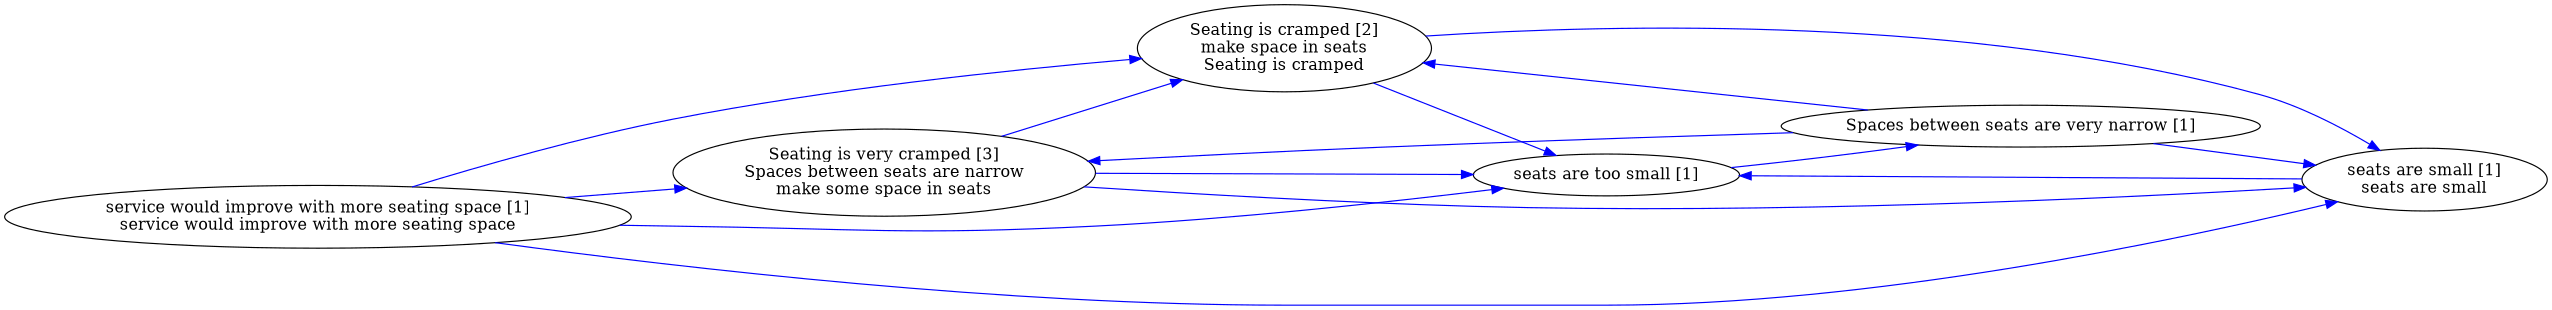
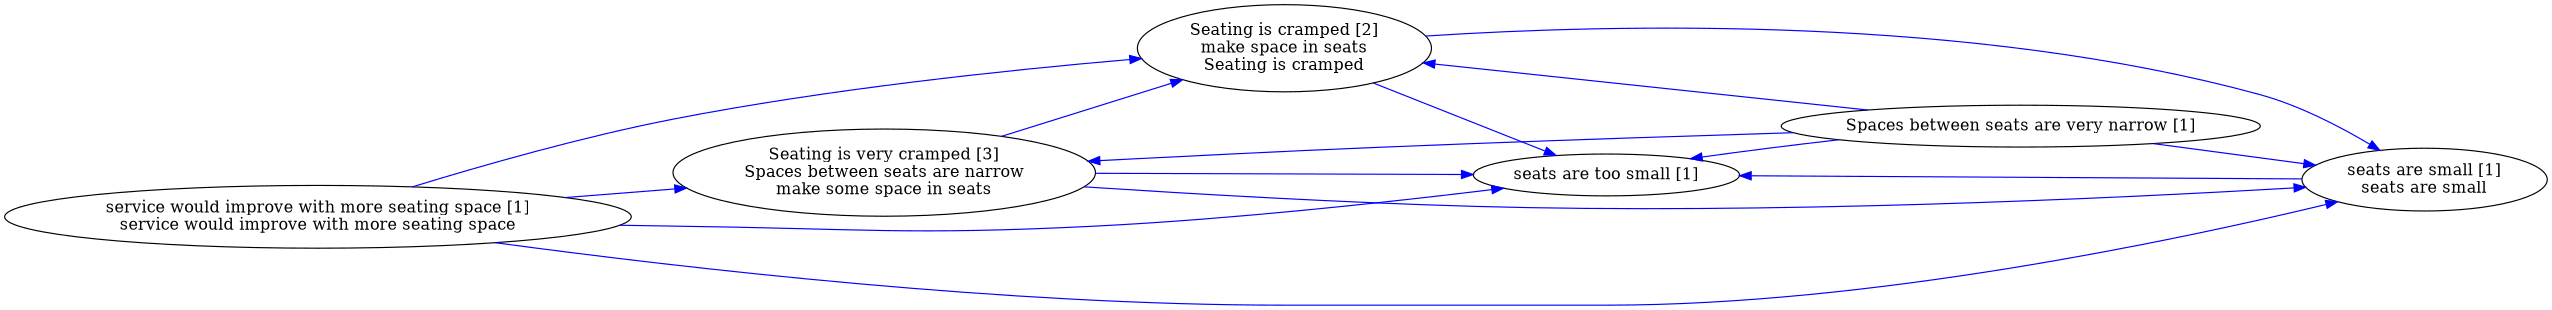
edge "seats are too small [1]" -> "Spaces between seats are very narrow [1]": reversed
